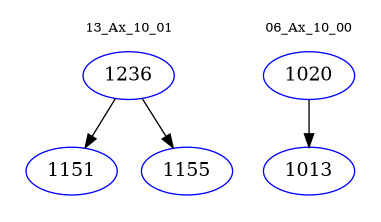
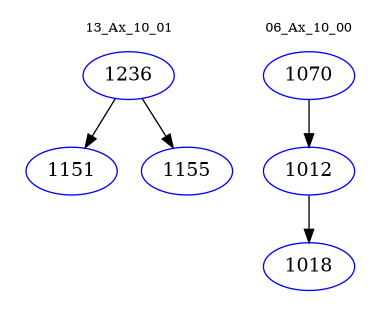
node "1020": label "1020" -> "1070"
node "1013": label "1013" -> "1012"
node "1018": added
